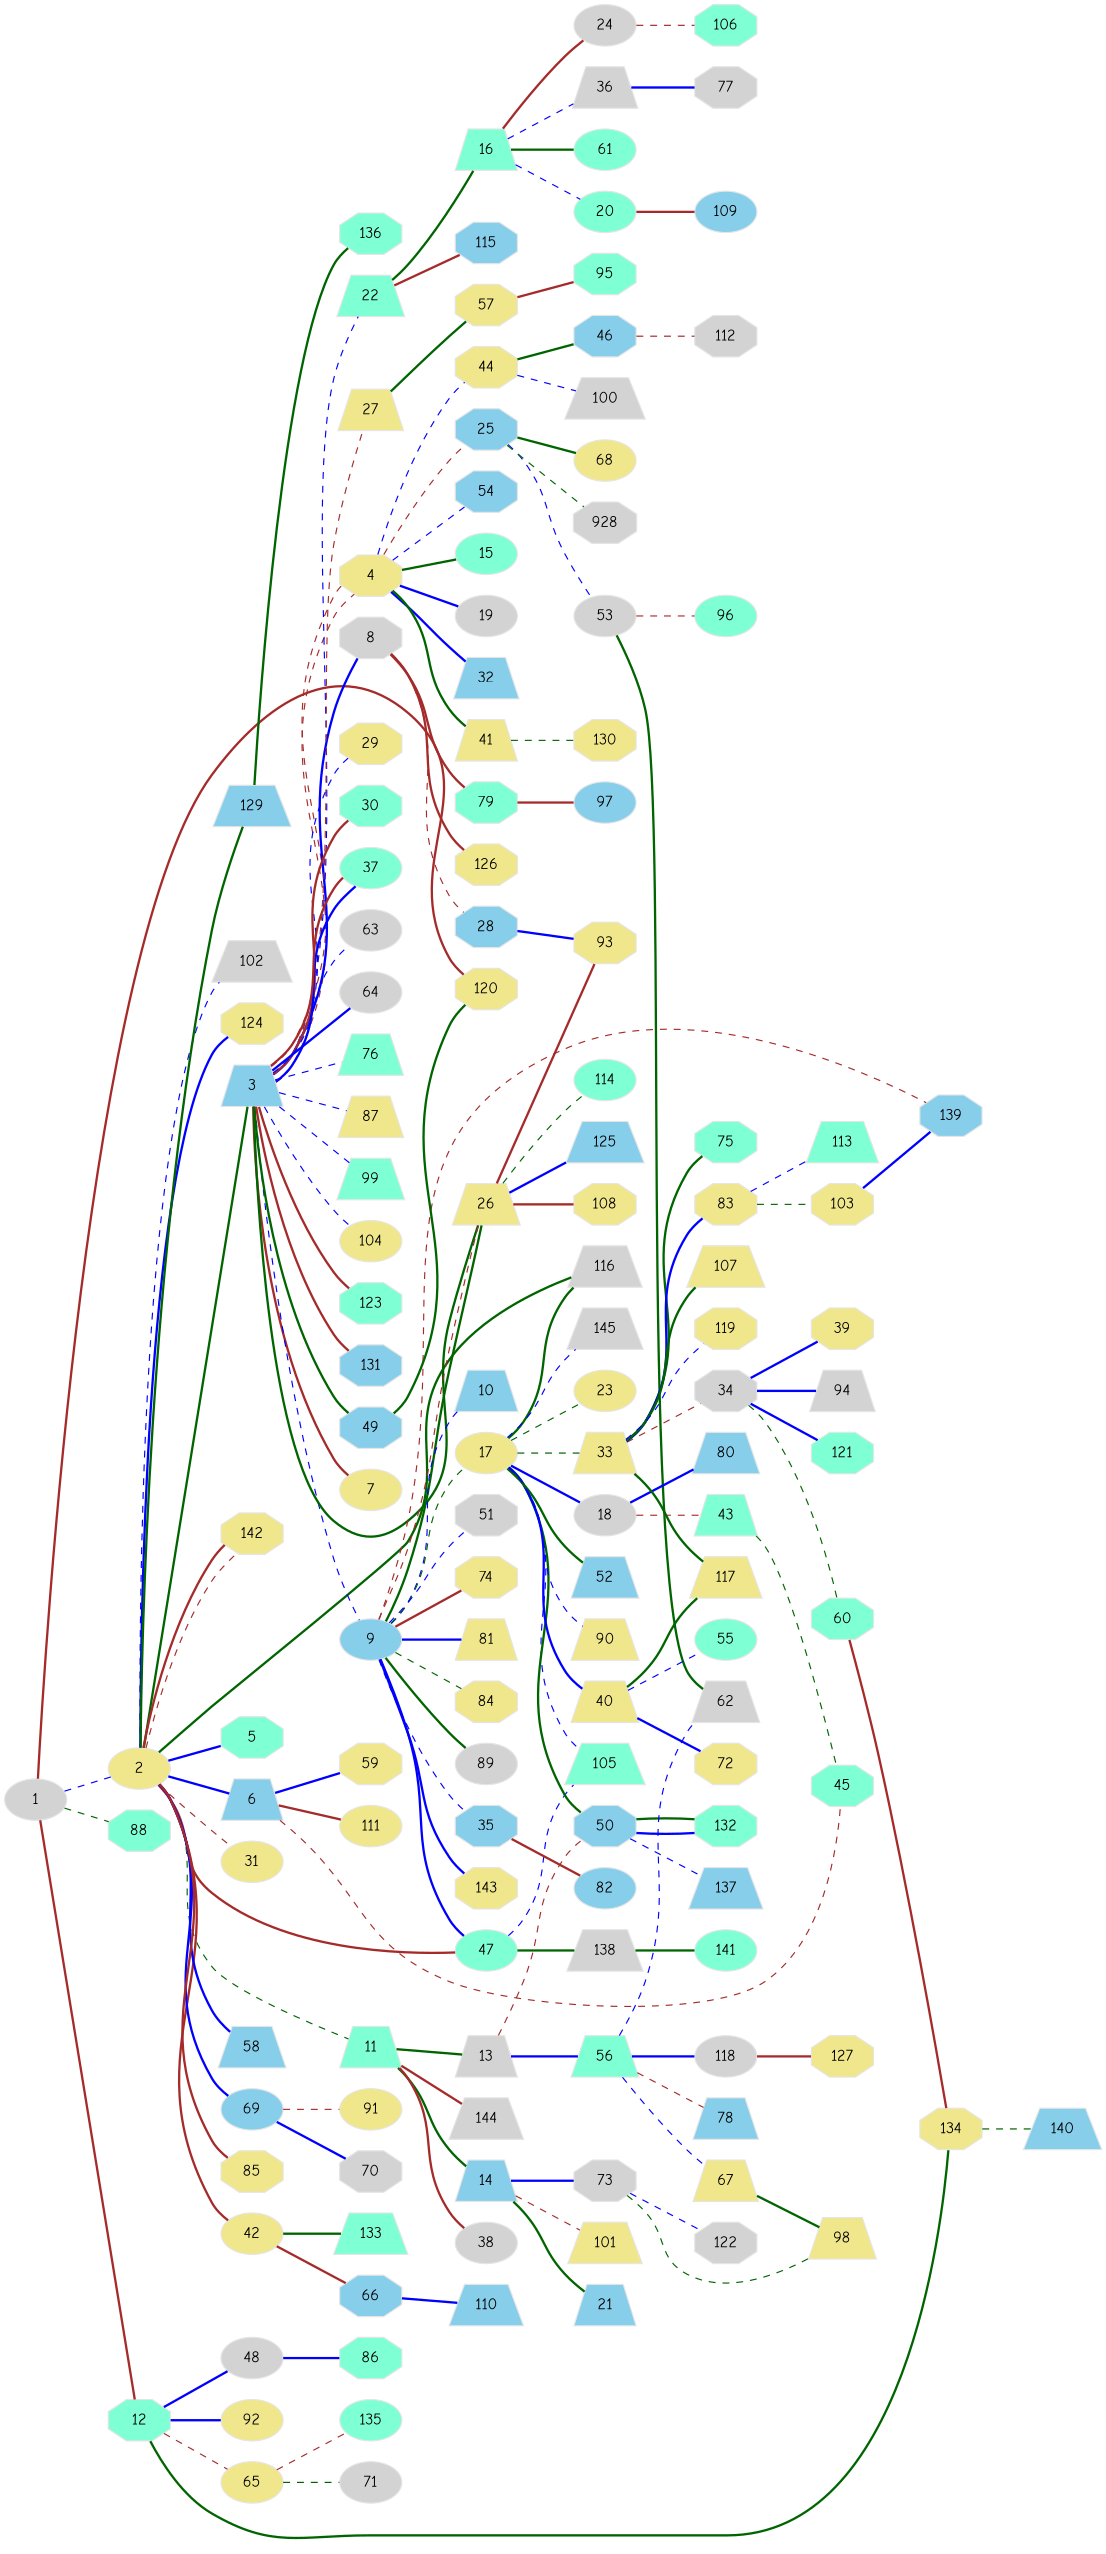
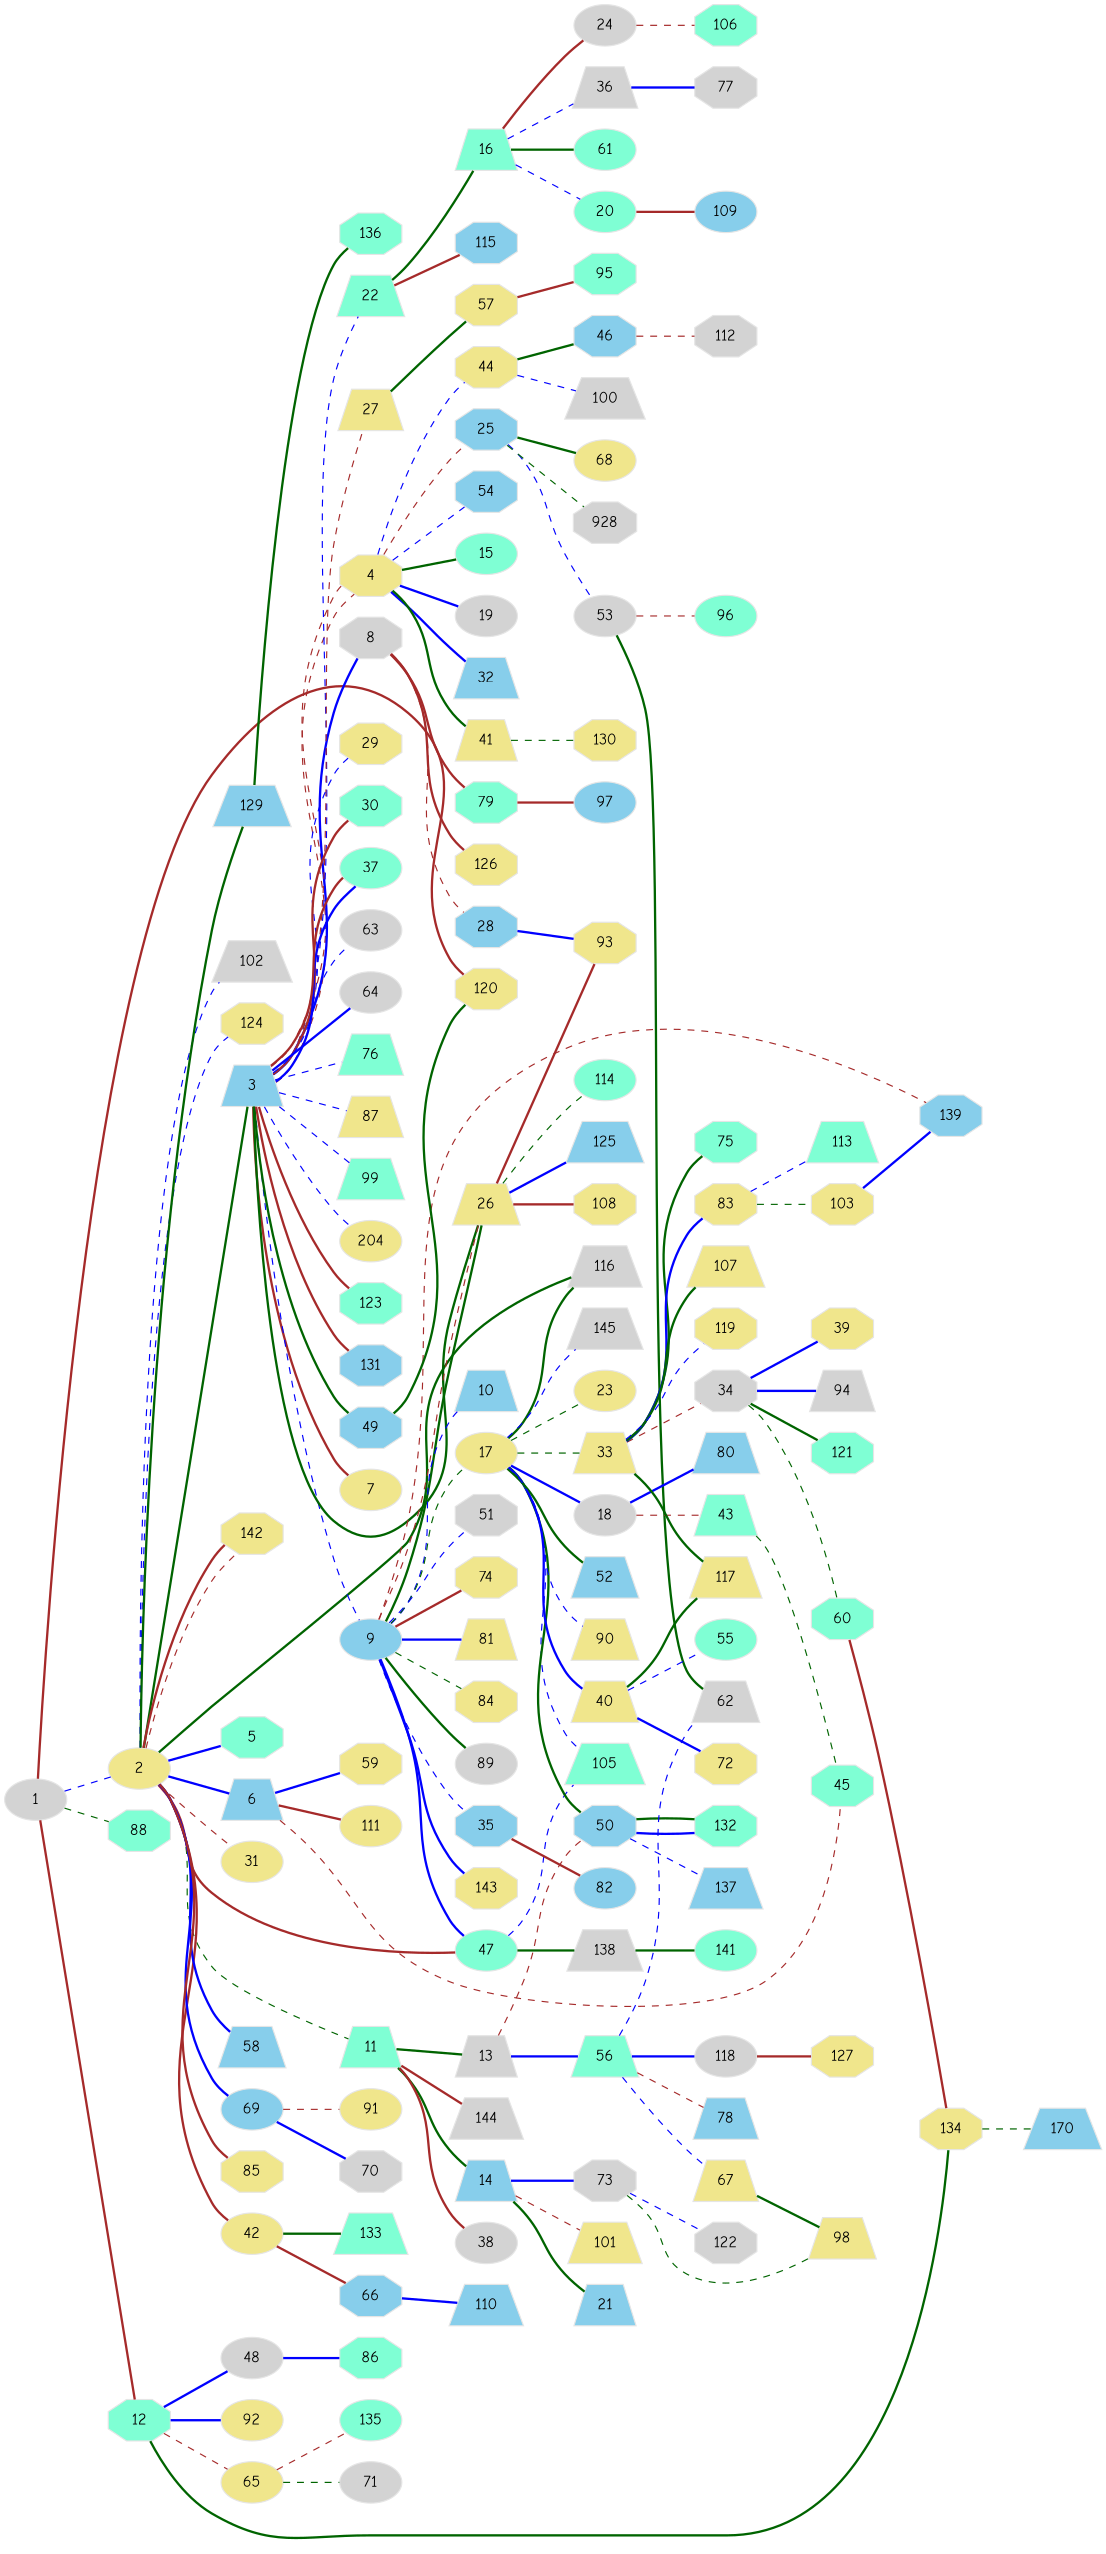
node "104": label "104" -> "204"
edge "124" -- "2": style bold -> dashed
edge "34" -- "121": color blue -> darkgreen
node "140": label "140" -> "170"
